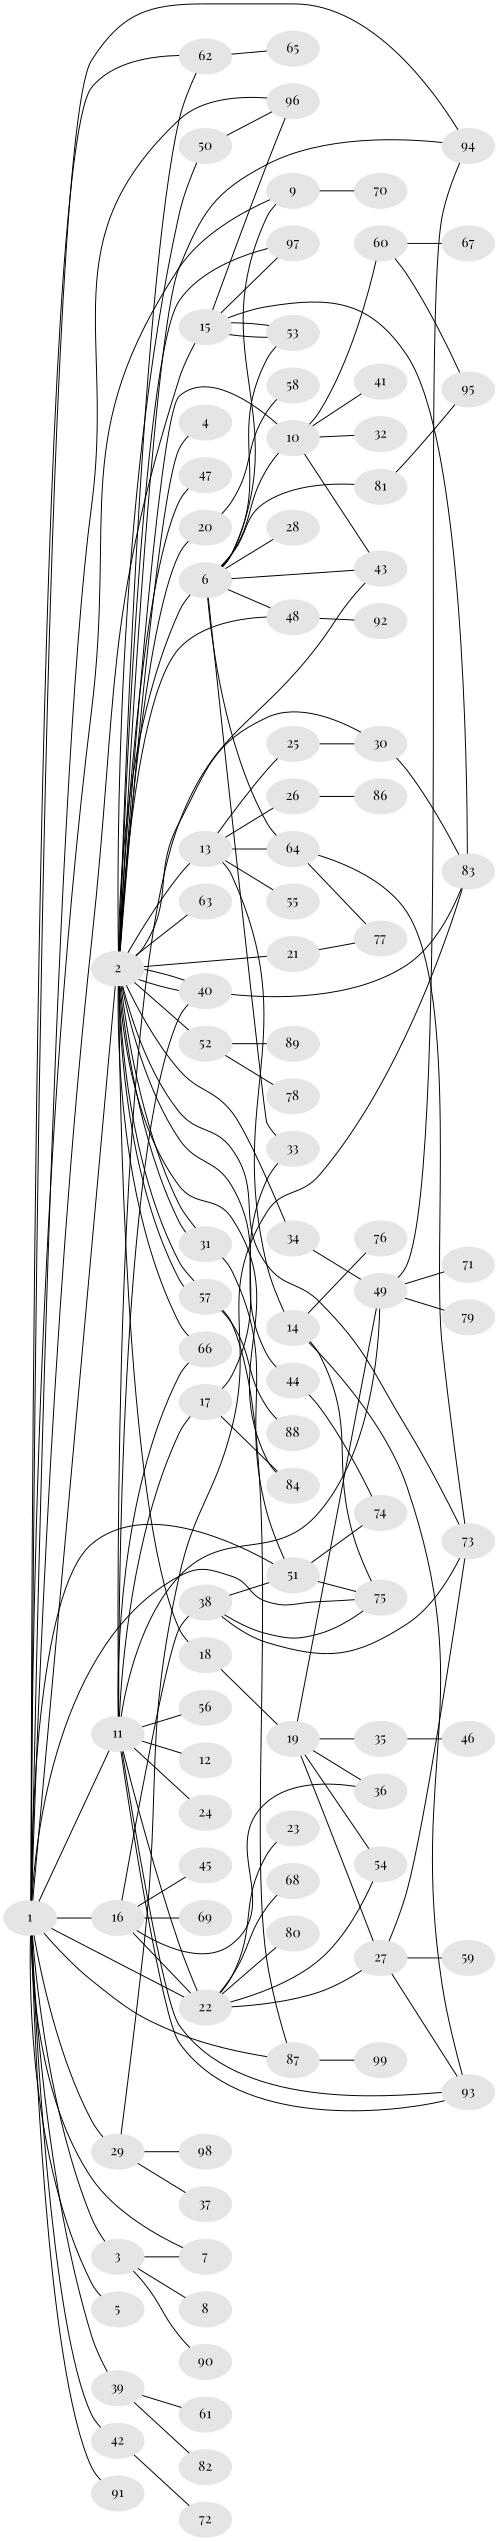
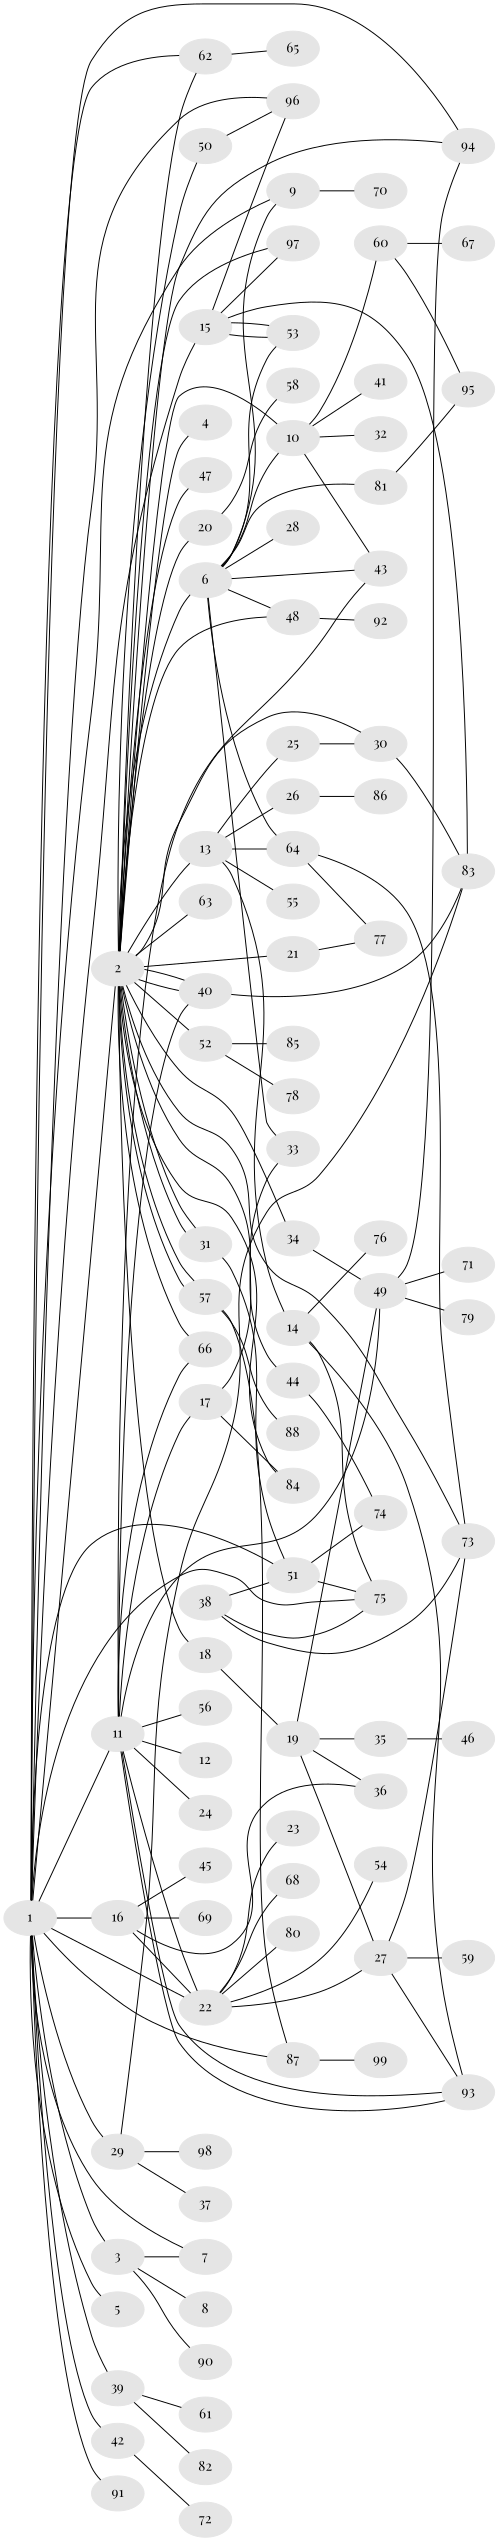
node "89": label "89" -> "85"
edge "38" -- "16": removed
edge "19" -- "54": removed
